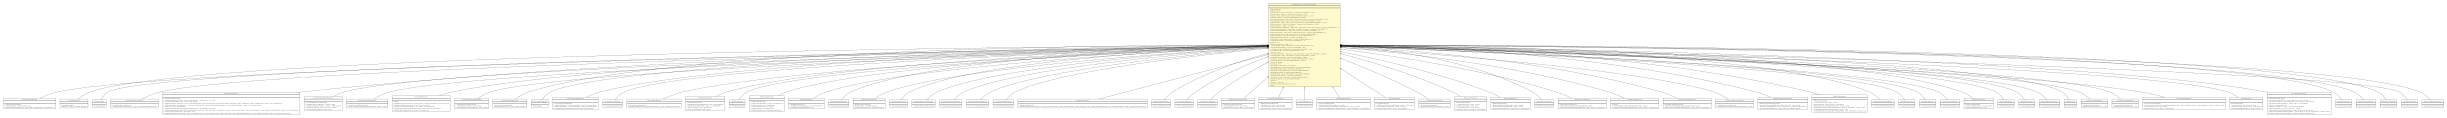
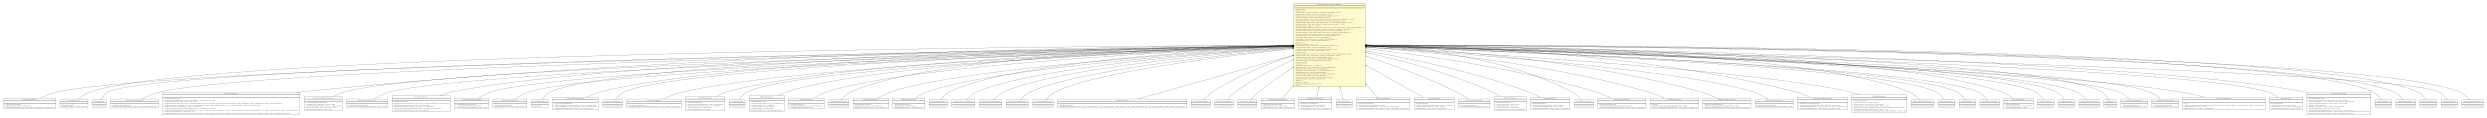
node "UsuarioPerfilRepository": text "+ String()" -> "+ UsuarioPerfilRepository()"
node "OpcaoAplicacaoRepository": added
node "ConveniosArrecRepository": text "+ ConveniosArrecRepository()" -> "+ List()"
node "UsuarioSistemaRepository": text "+ findOne(cpf : String) : UsuarioSistema" -> "+ findOne(getLastOrdemParecerFromTipo : String) : UsuarioSistema"
